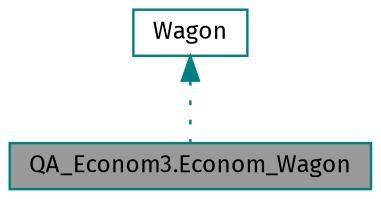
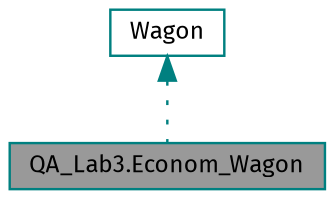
node "QA_Econom3.Econom_Wagon": label "QA_Econom3.Econom_Wagon" -> "QA_Lab3.Econom_Wagon"
